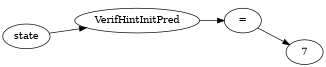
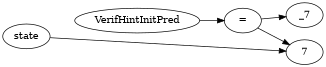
node "_7": added
edge "state" -> "VerifHintInitPred": now "state" -> "7"
